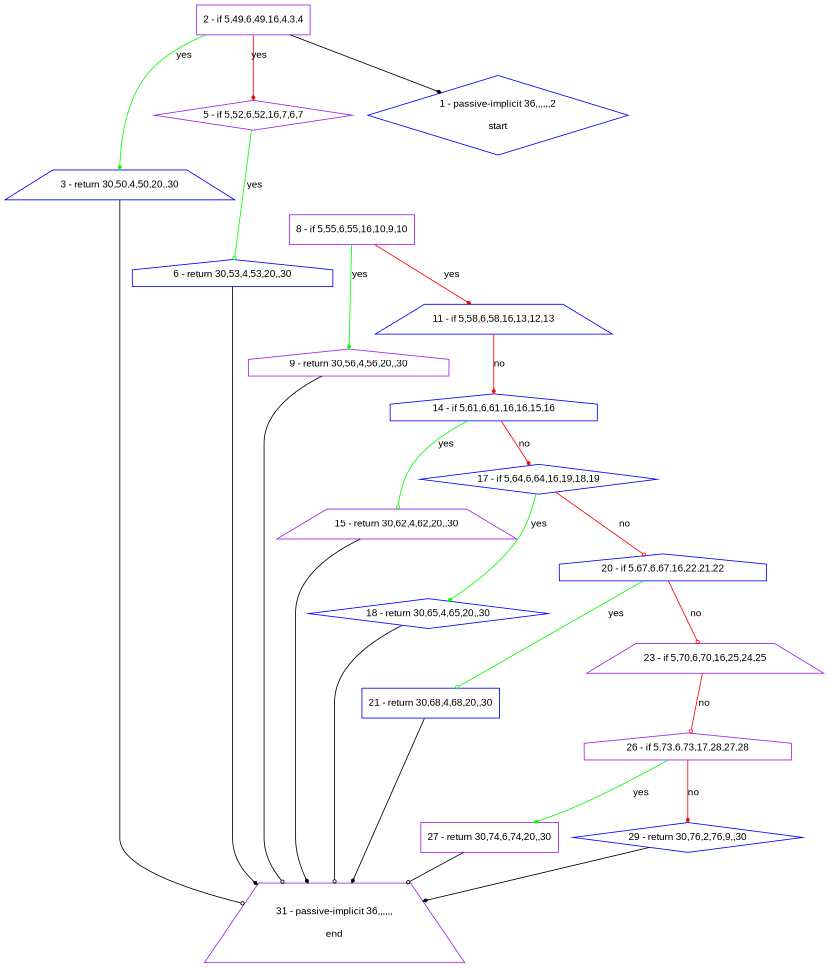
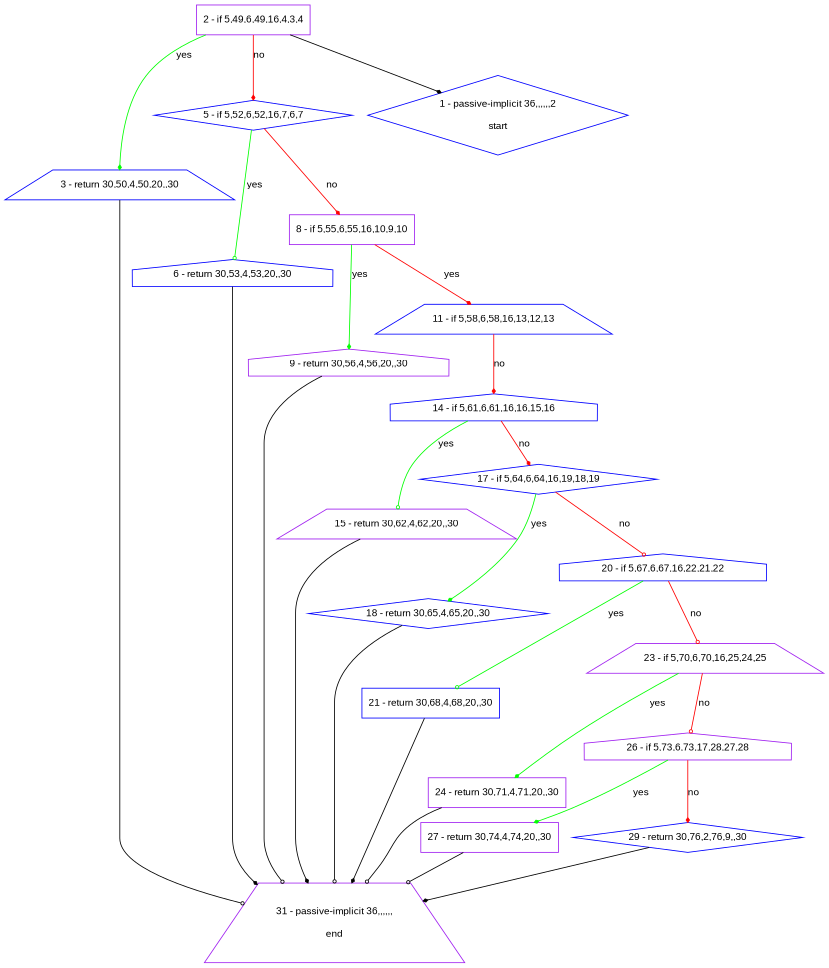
edge "2 - if 5,49,6,49,16,4,3,4" -> "5 - if 5,52,6,52,16,7,6,7": label "yes" -> "no"
node "5 - if 5,52,6,52,16,7,6,7": color purple -> blue
edge "5 - if 5,52,6,52,16,7,6,7" -> "8 - if 5,55,6,55,16,10,9,10": added, label "no"
node "24 - return 30,71,4,71,20,,30": added
node "27 - return 30,74,6,74,20,,30": label "27 - return 30,74,6,74,20,,30" -> "27 - return 30,74,4,74,20,,30"
